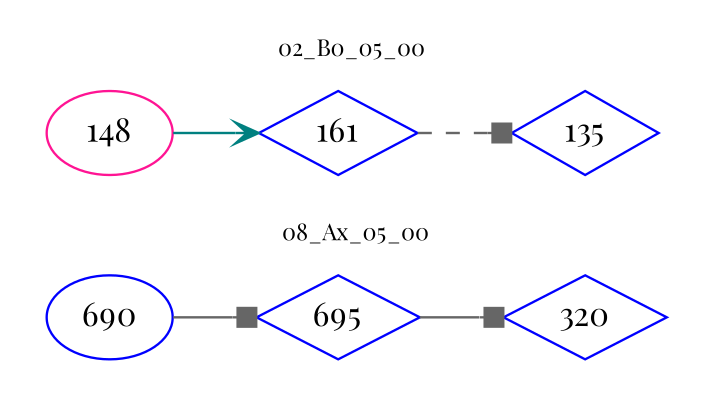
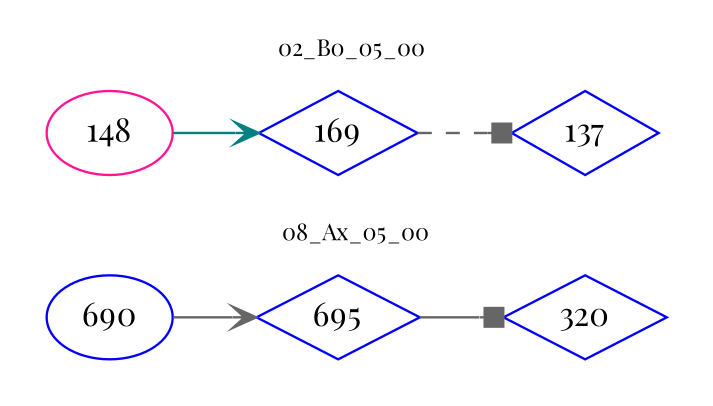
node "161": label "161" -> "169"
node "135": label "135" -> "137"
edge "690" -> "695": arrowhead box -> vee
